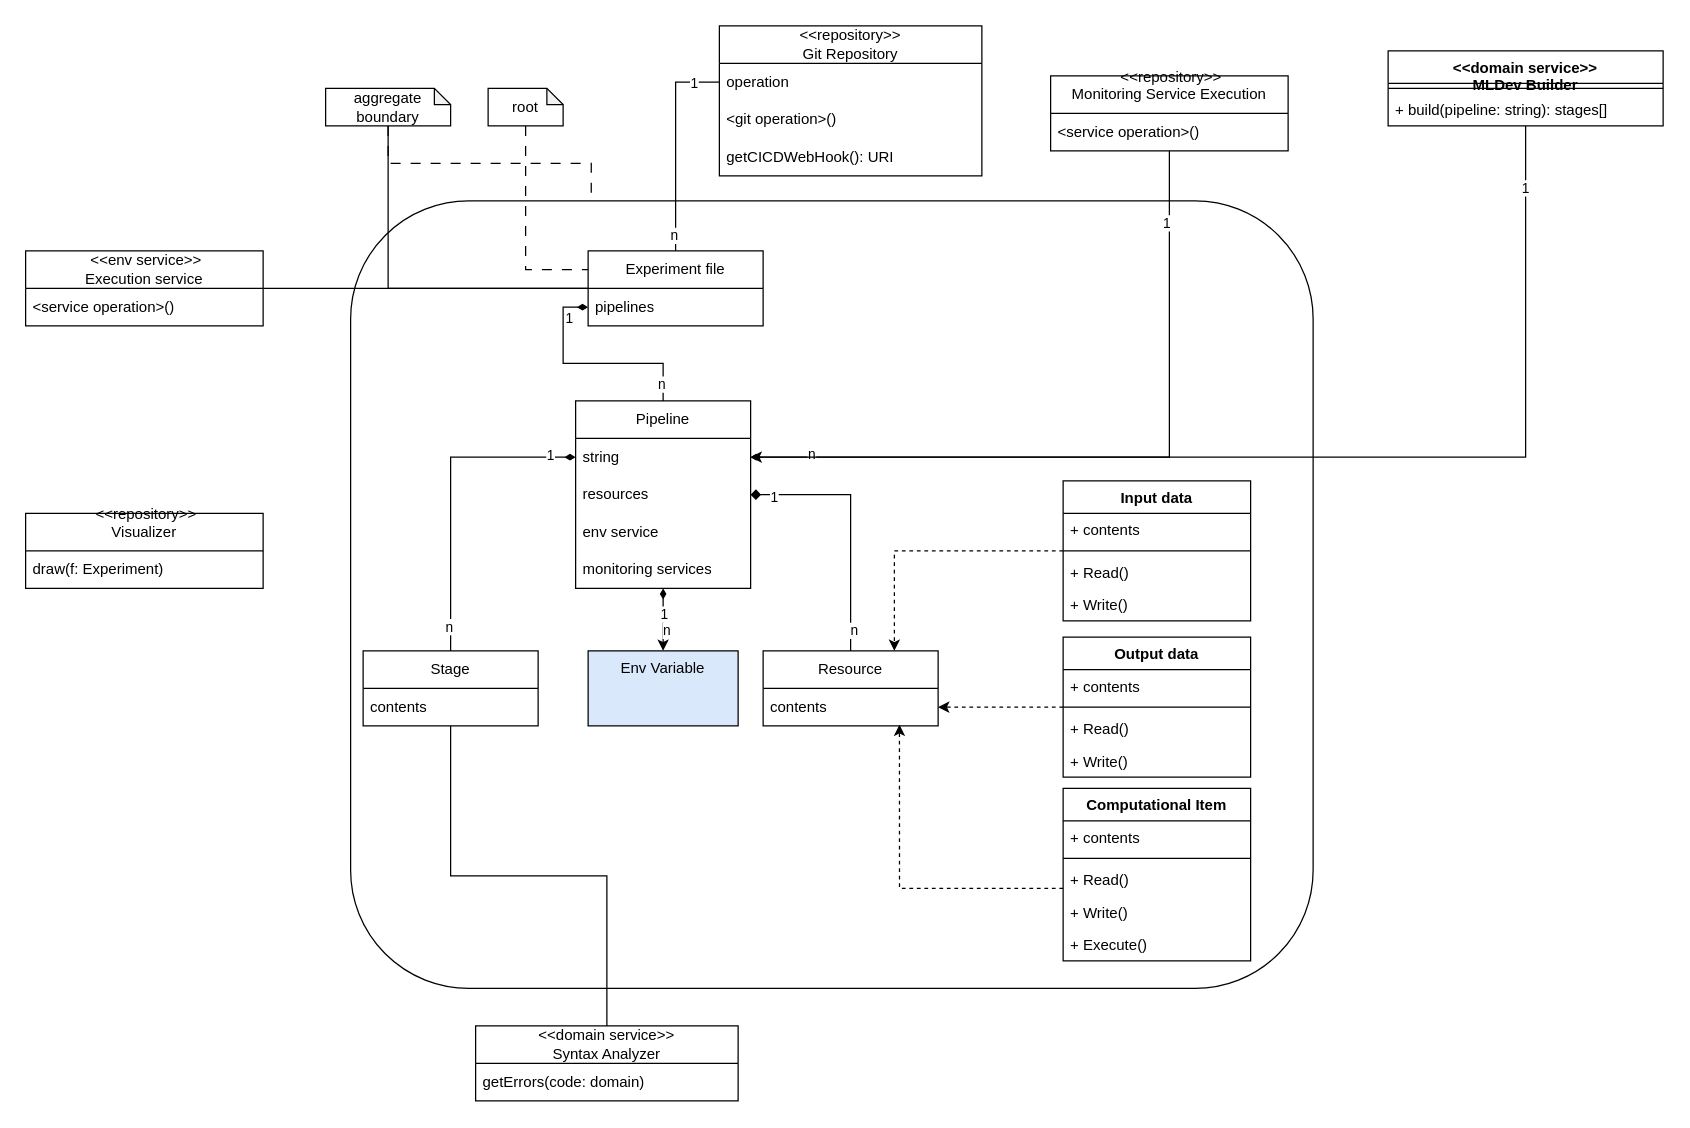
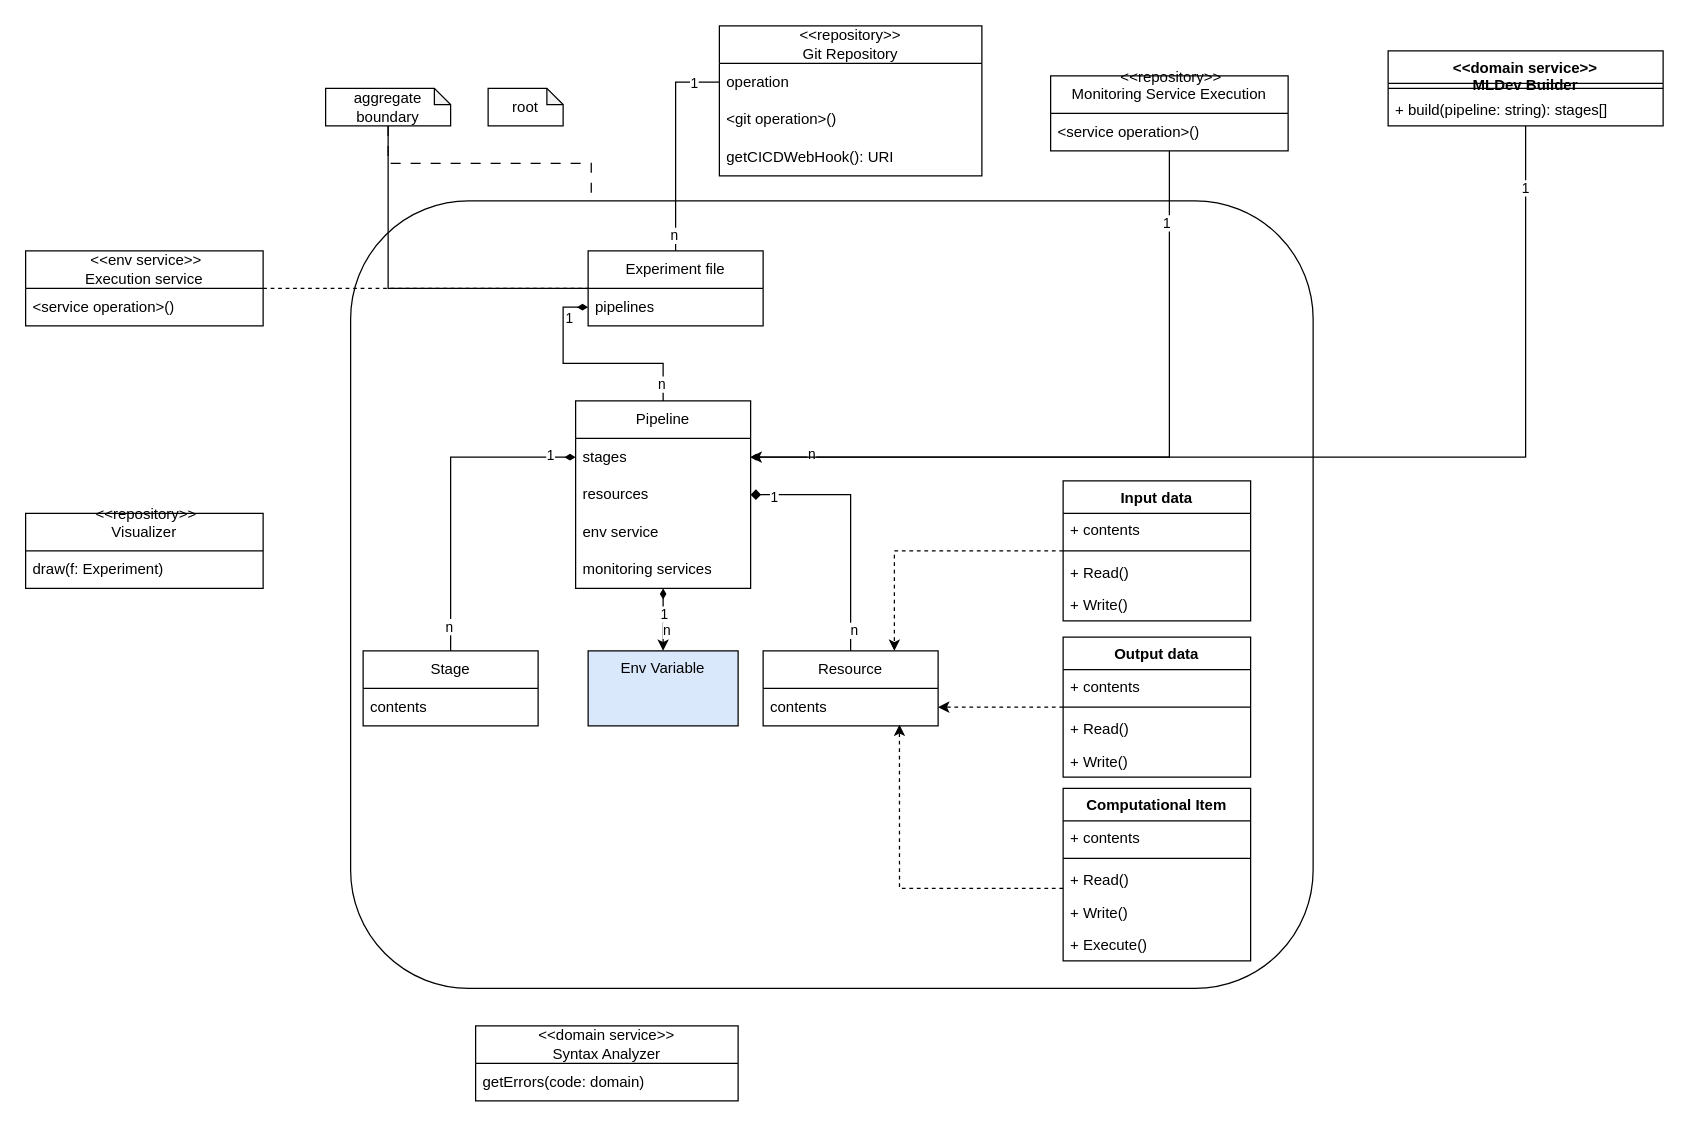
edge "root" -- "Experiment file": removed
edge "<<env service>> Execution service" -- "Experiment file": style solid -> dashed
node "string": label "string" -> "stages"
edge "Stage" -- "<<domain service>> Syntax Analyzer": removed
